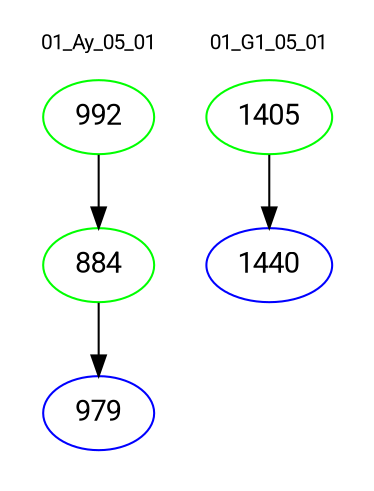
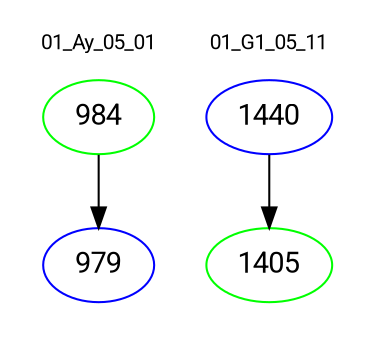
cluster "01_G1_05_01": label "01_G1_05_01" -> "01_G1_05_11"
node "992": removed
edge "1405" -> "1440": reversed
node "884": label "884" -> "984"
